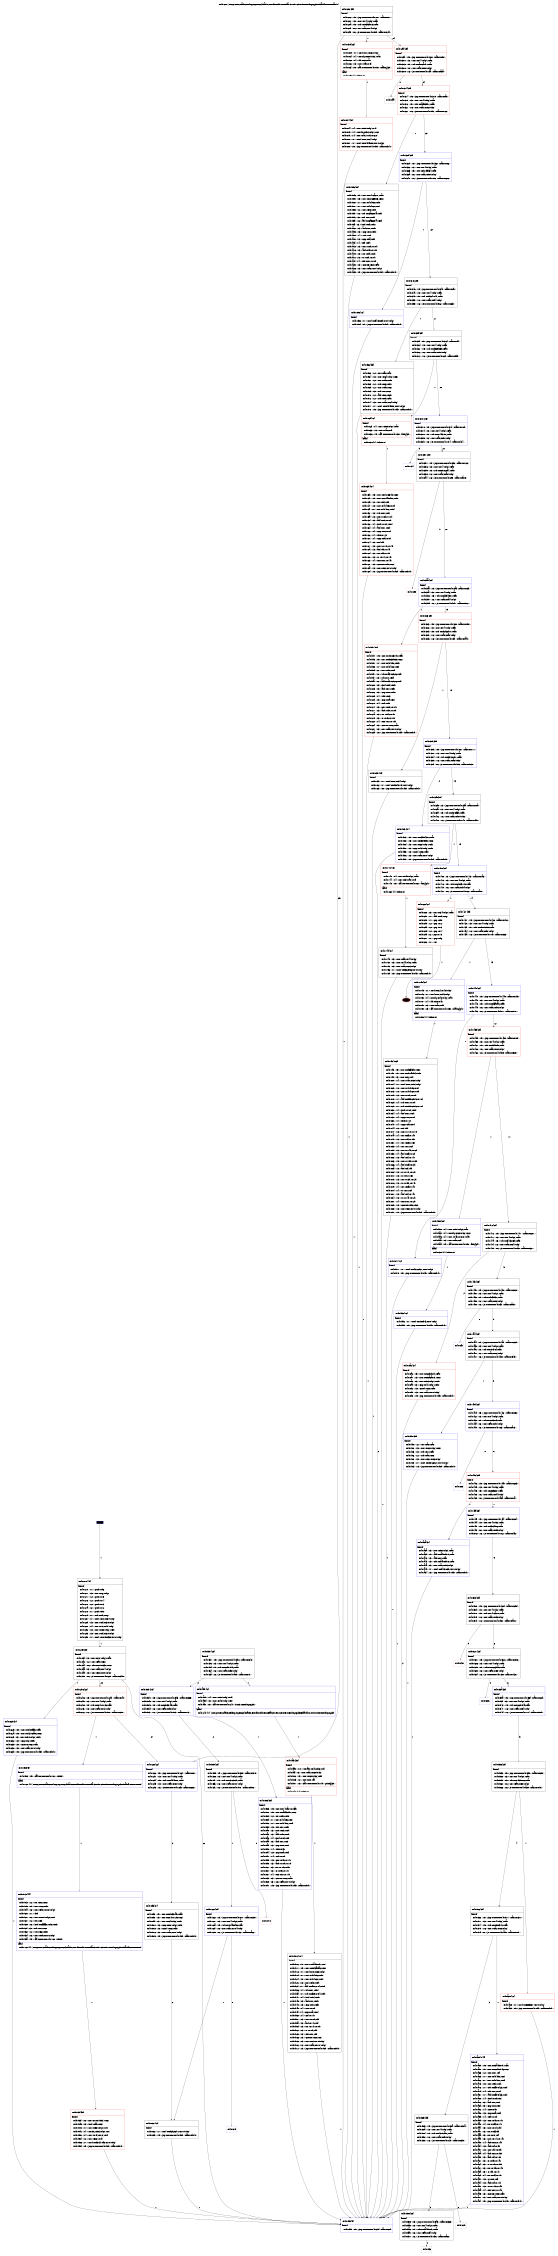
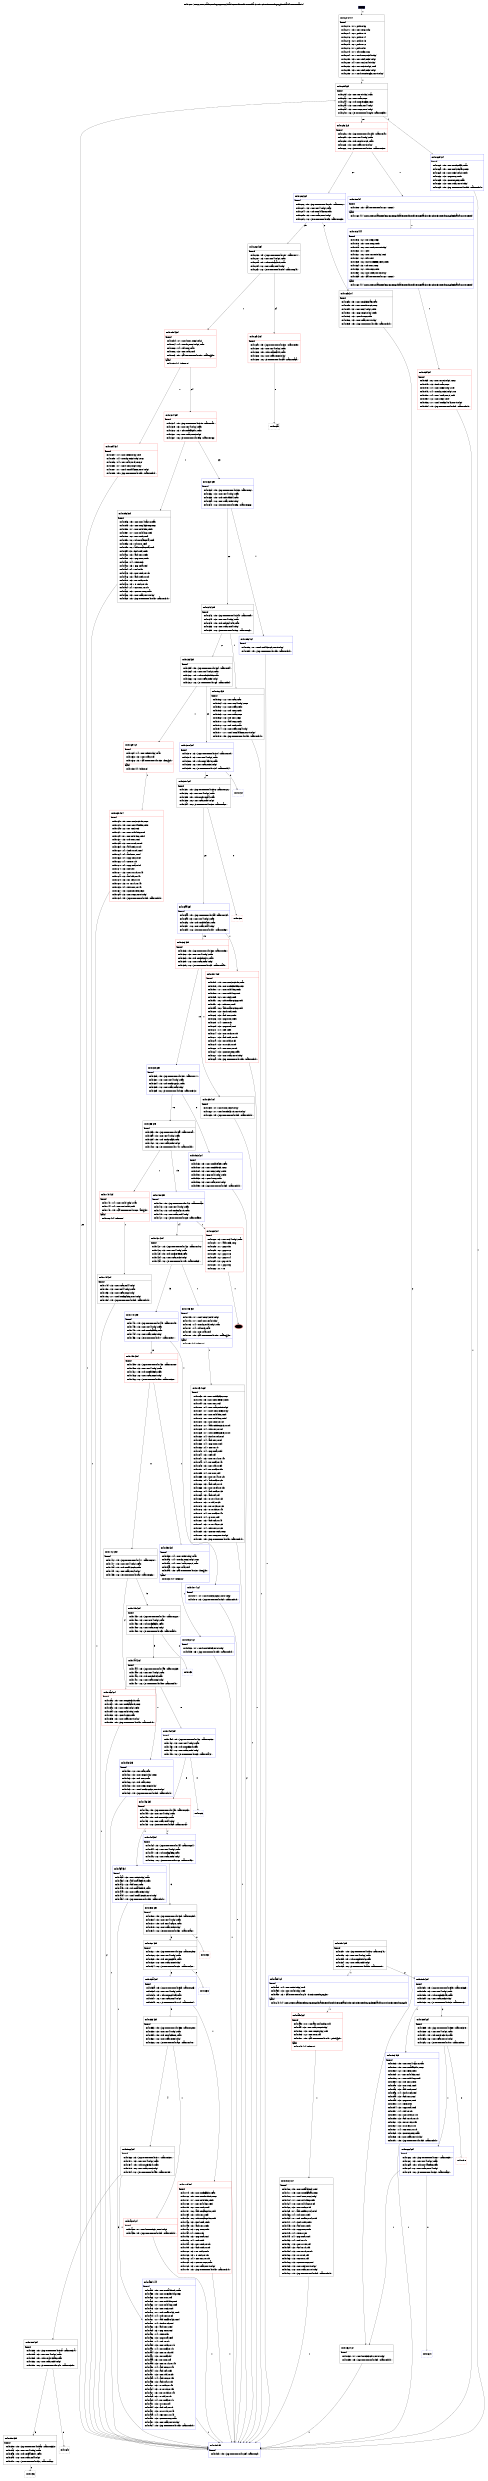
edge "0x4012fb [25]" -> "0x401314 [25]": now "0x4018bd [23]" -> "0x401314 [25]"
edge "0x4012e2 [25]" -> "0x4012cc [22]": reversed
node "0x40177d [88]": added
